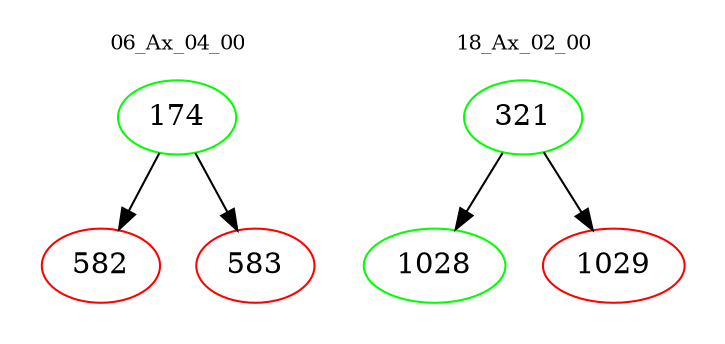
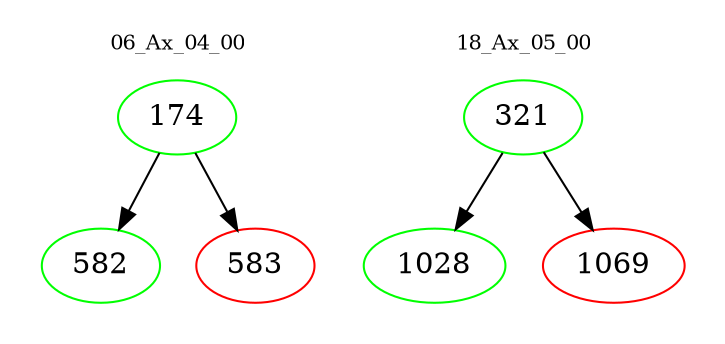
cluster "18_Ax_02_00": label "18_Ax_02_00" -> "18_Ax_05_00"
node "582": color red -> green
node "1029": label "1029" -> "1069"
